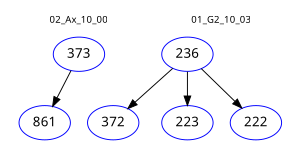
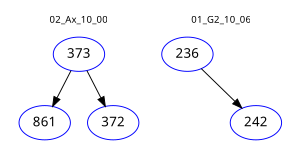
cluster "01_G2_10_03": label "01_G2_10_03" -> "01_G2_10_06"
edge "236" -> "372": now "373" -> "372"
node "223": removed
node "222": label "222" -> "242"
